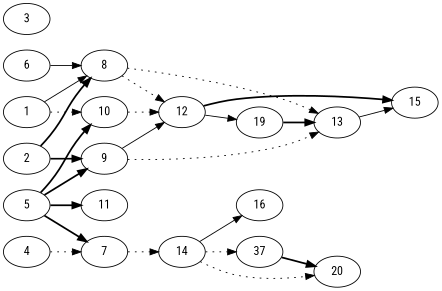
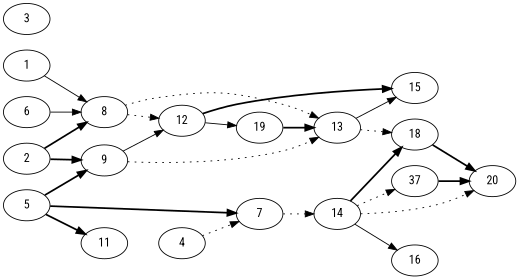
node "10": removed
node "18": added
